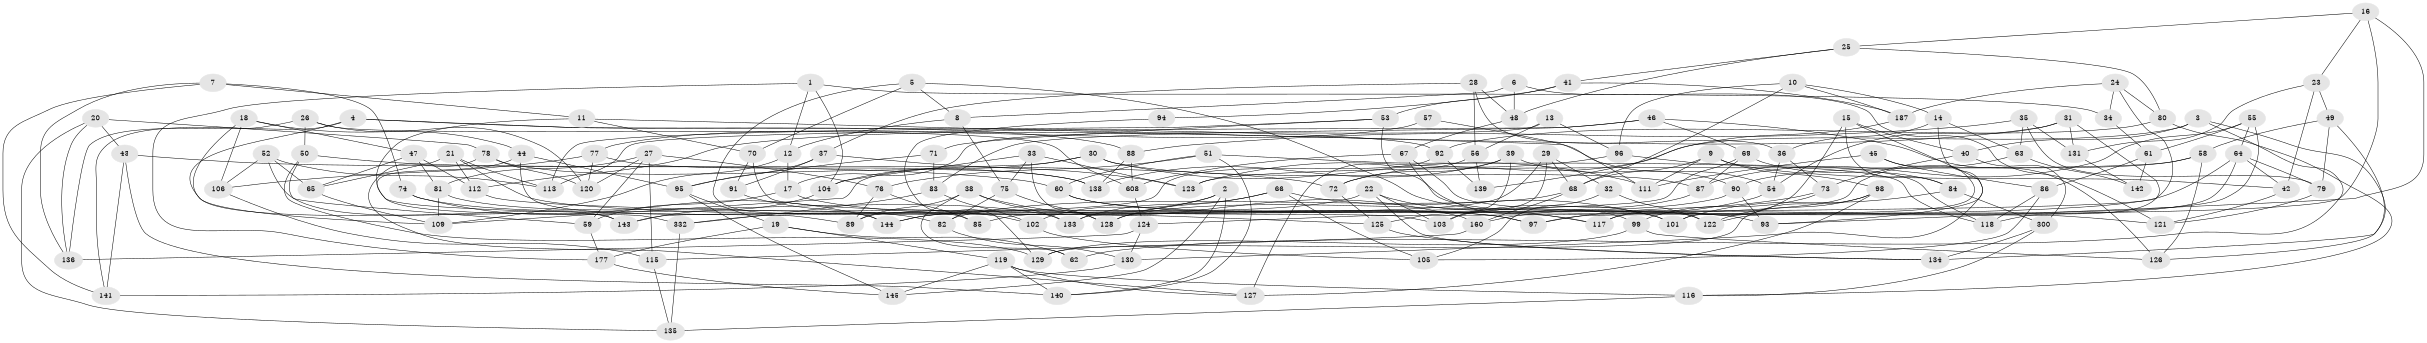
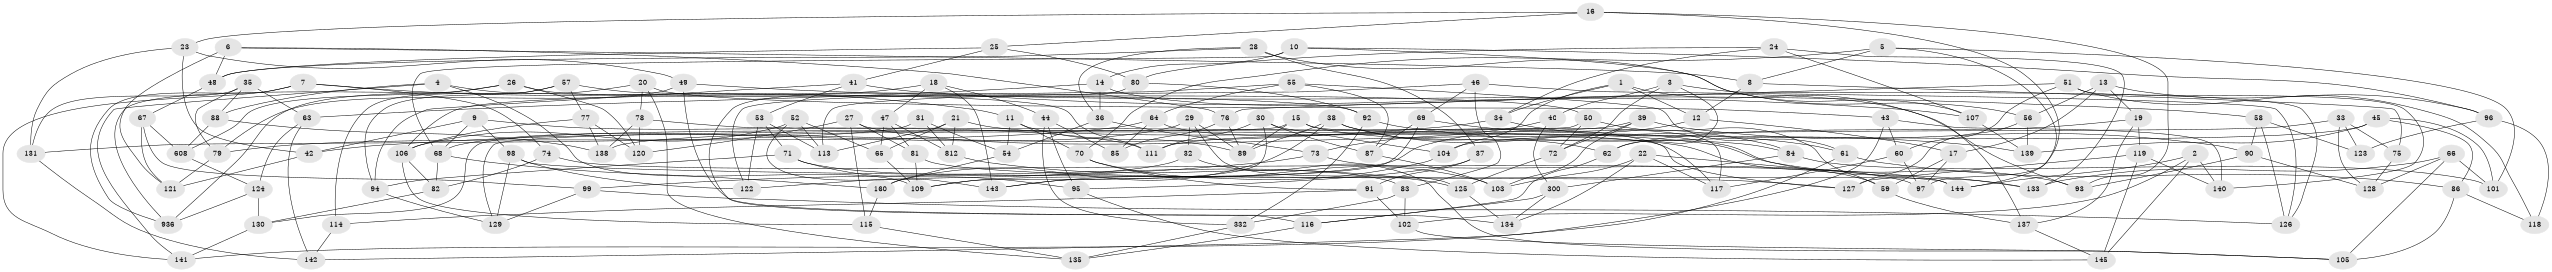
edge "57" -- "94": added
node "187": label "187" -> "107"
edge "15" -- "40": now "15" -- "89"
edge "45" -- "139": added
edge "27" -- "76": now "6" -- "76"
edge "71" -- "94": added
edge "37" -- "123": removed
edge "64" -- "42": now "34" -- "42"
node "112": label "112" -> "812"
edge "31" -- "118": removed
edge "75" -- "82": now "106" -- "82"
edge "95" -- "19": now "13" -- "19"
node "114": added
node "136": label "136" -> "936"
node "177": label "177" -> "137"
edge "119" -- "116": now "62" -- "116"
